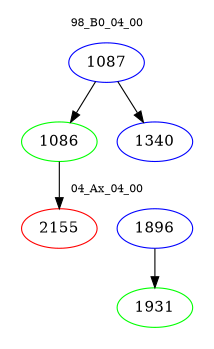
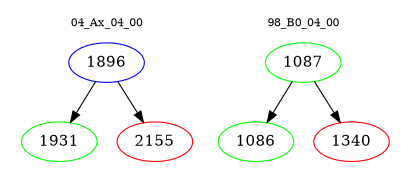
node "1087": color blue -> green
node "1340": color blue -> red
edge "1086" -> "2155": now "1896" -> "2155"
